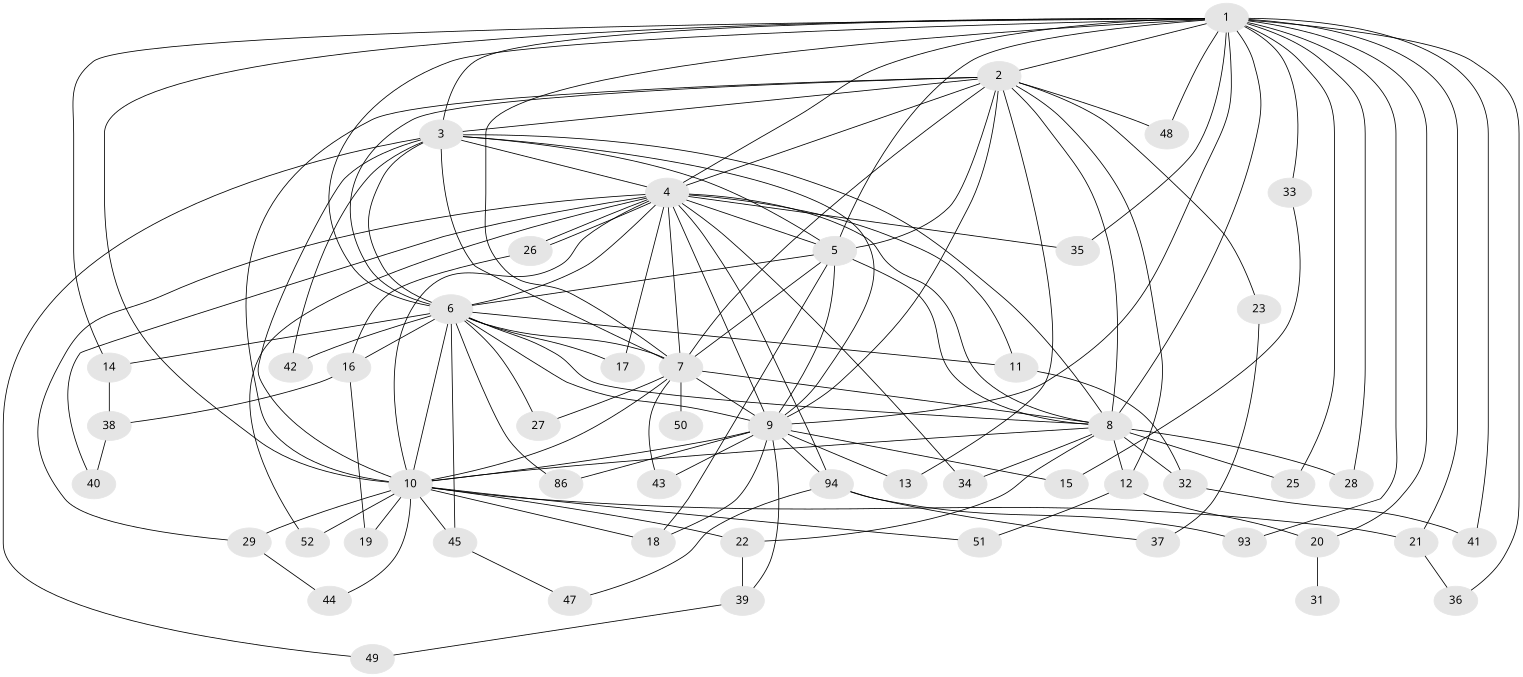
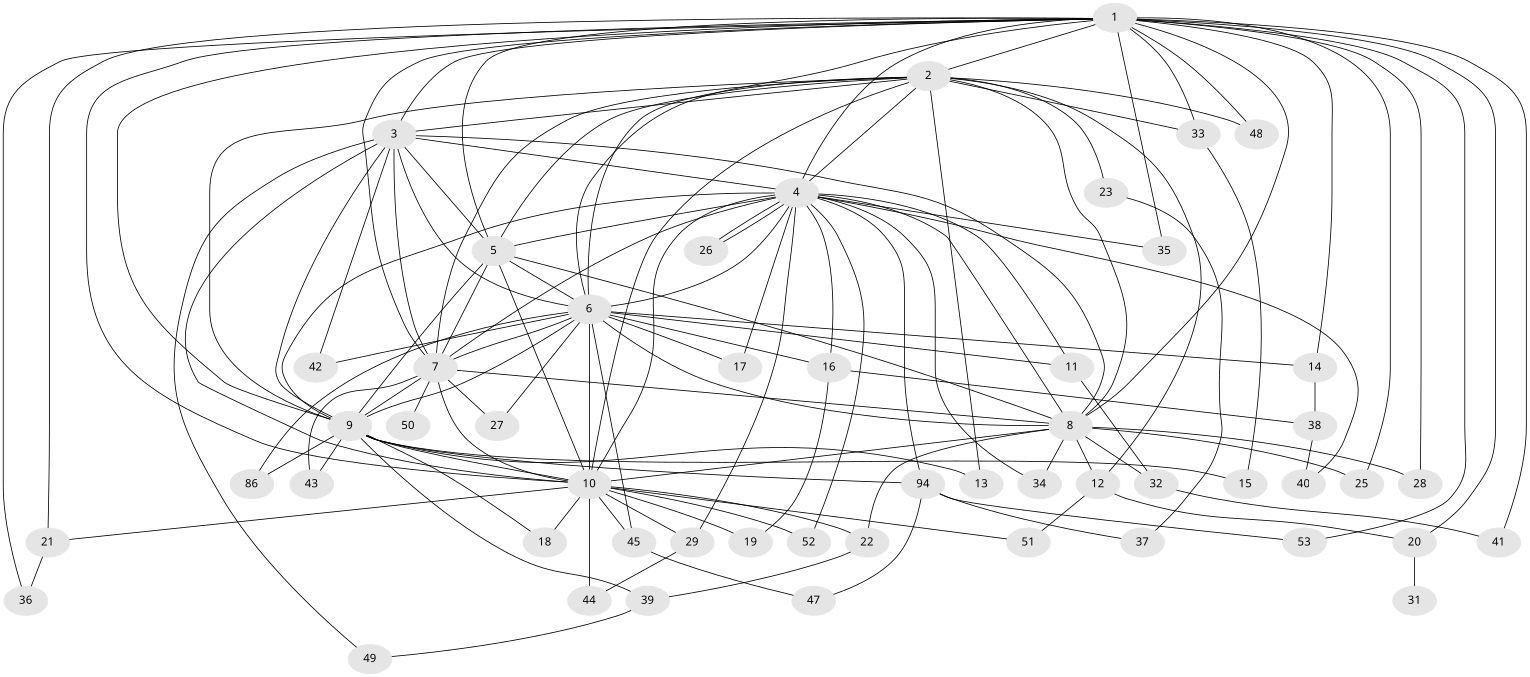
edge "2" -- "33": added
edge "26" -- "16": now "4" -- "16"
edge "5" -- "18": now "5" -- "10"
node "93": label "93" -> "53"
